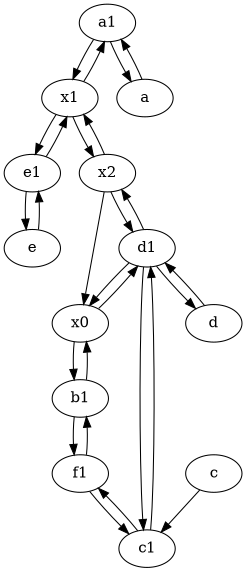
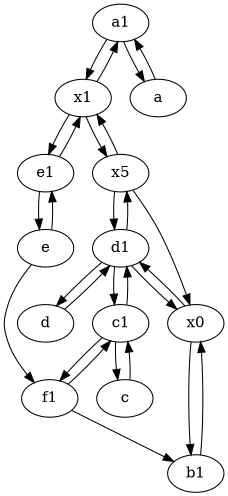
node "x2": label "x2" -> "x5"
edge "c1" -> "c": added
edge "b1" -> "f1": now "e" -> "f1"
